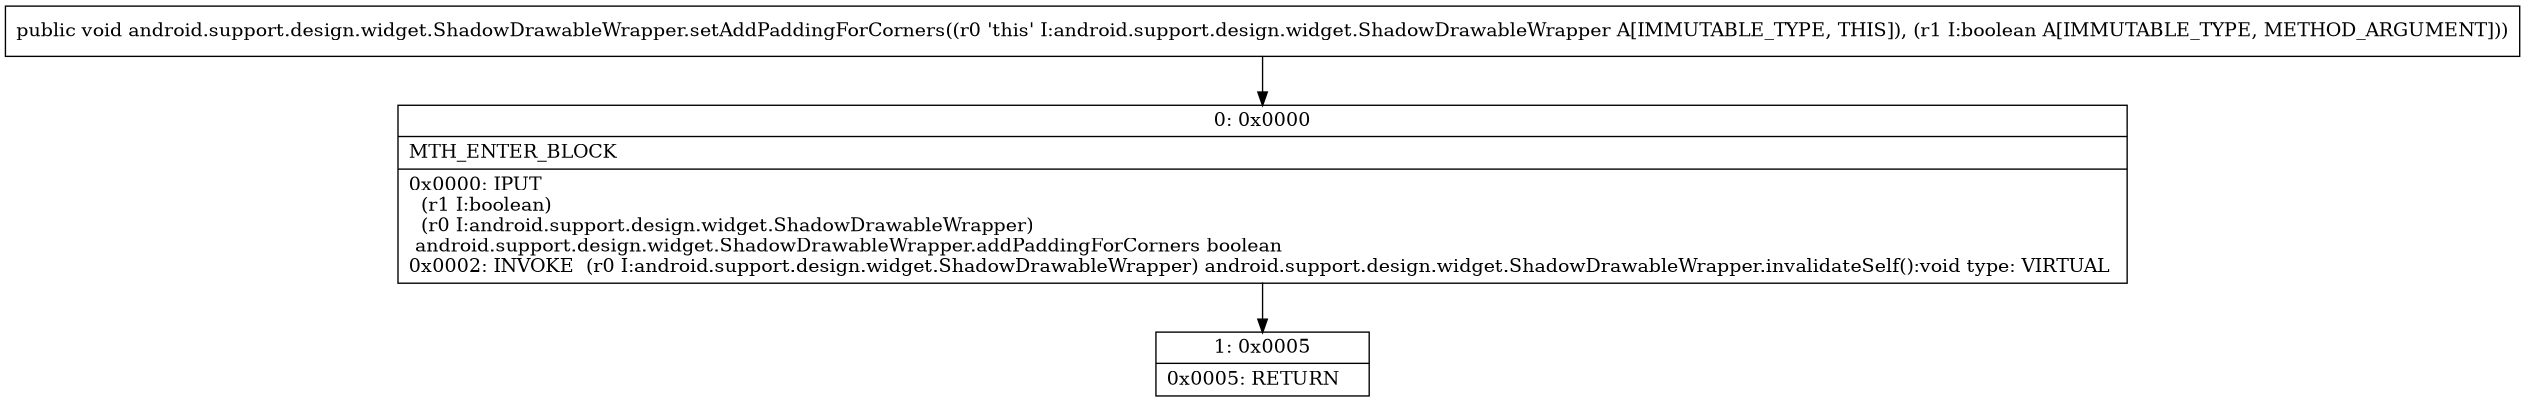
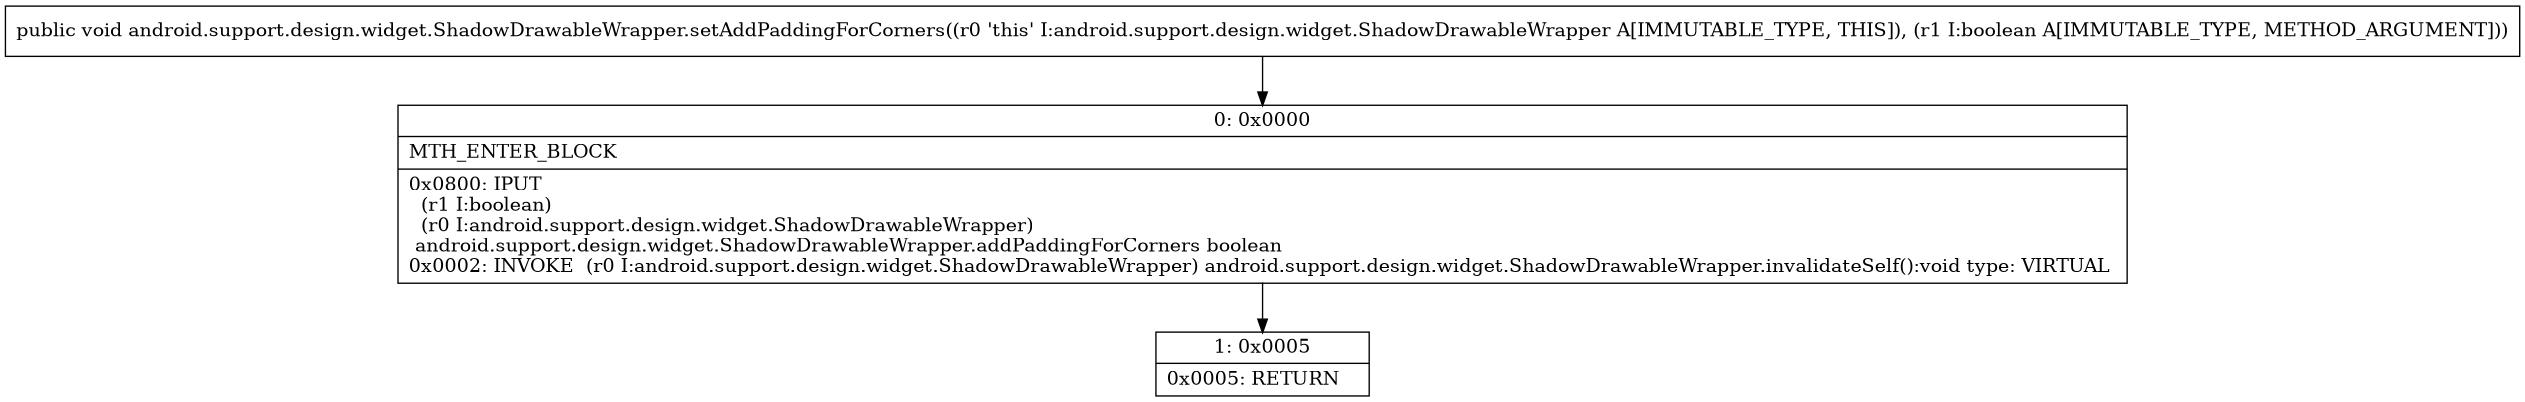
node "0: 0x0000": text "0x0000: IPUT" -> "0x0800: IPUT"
